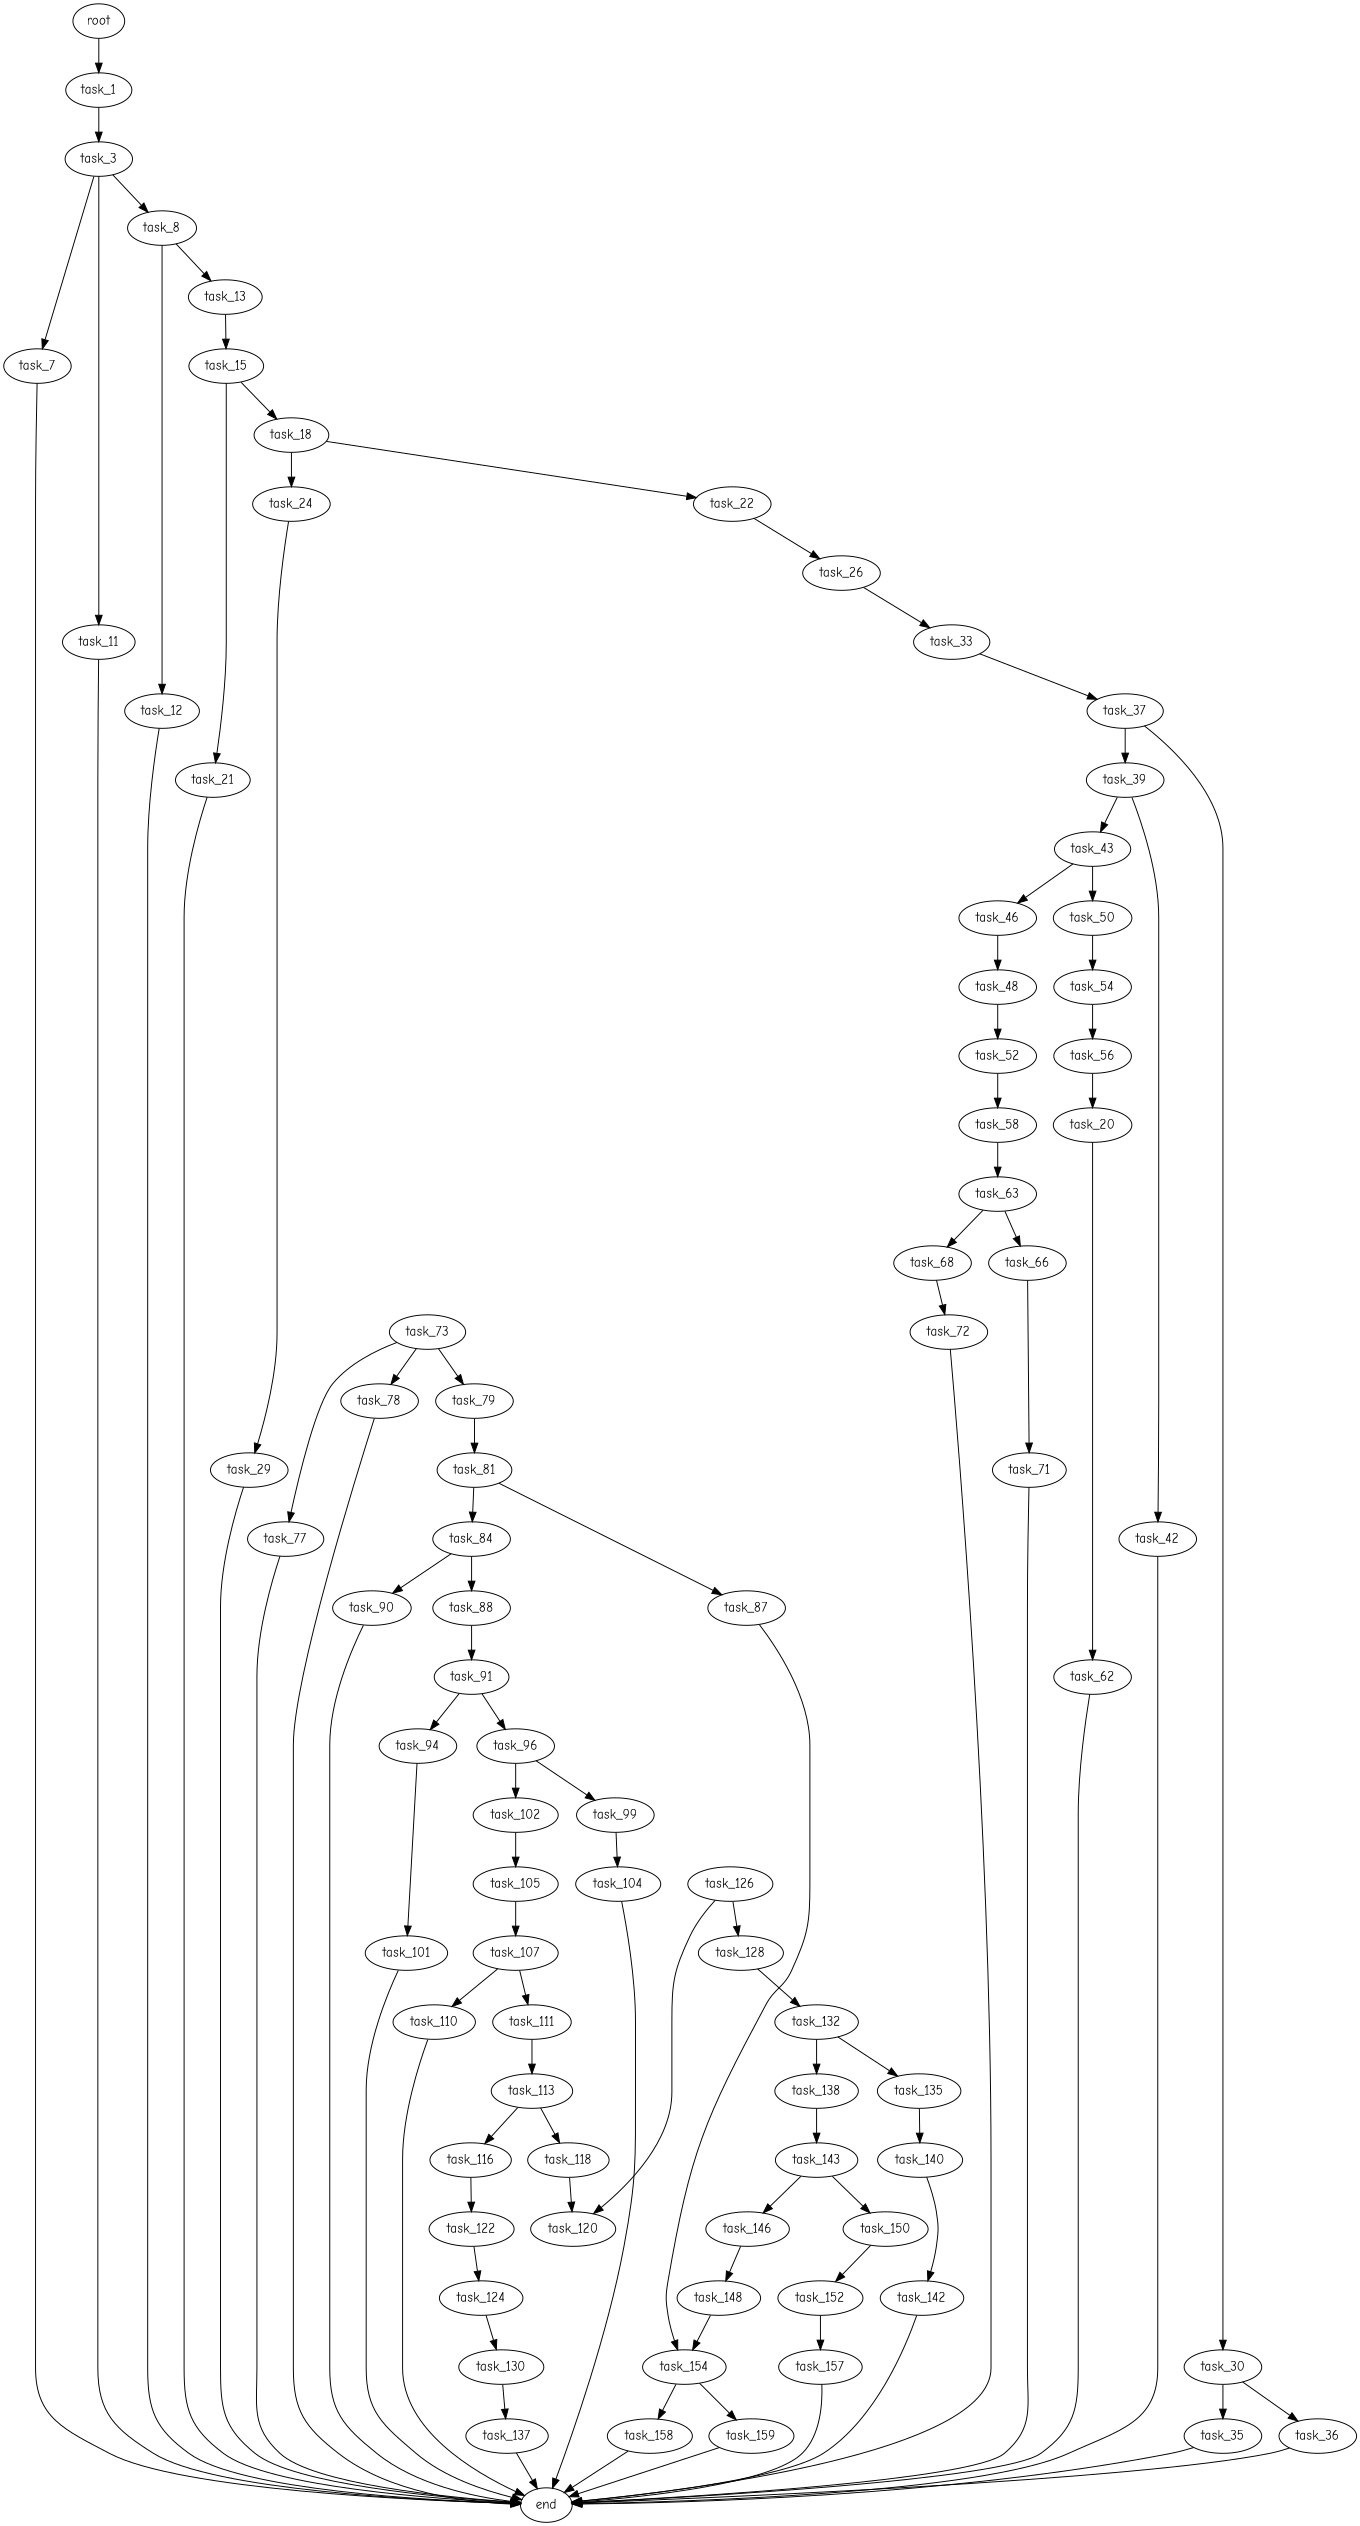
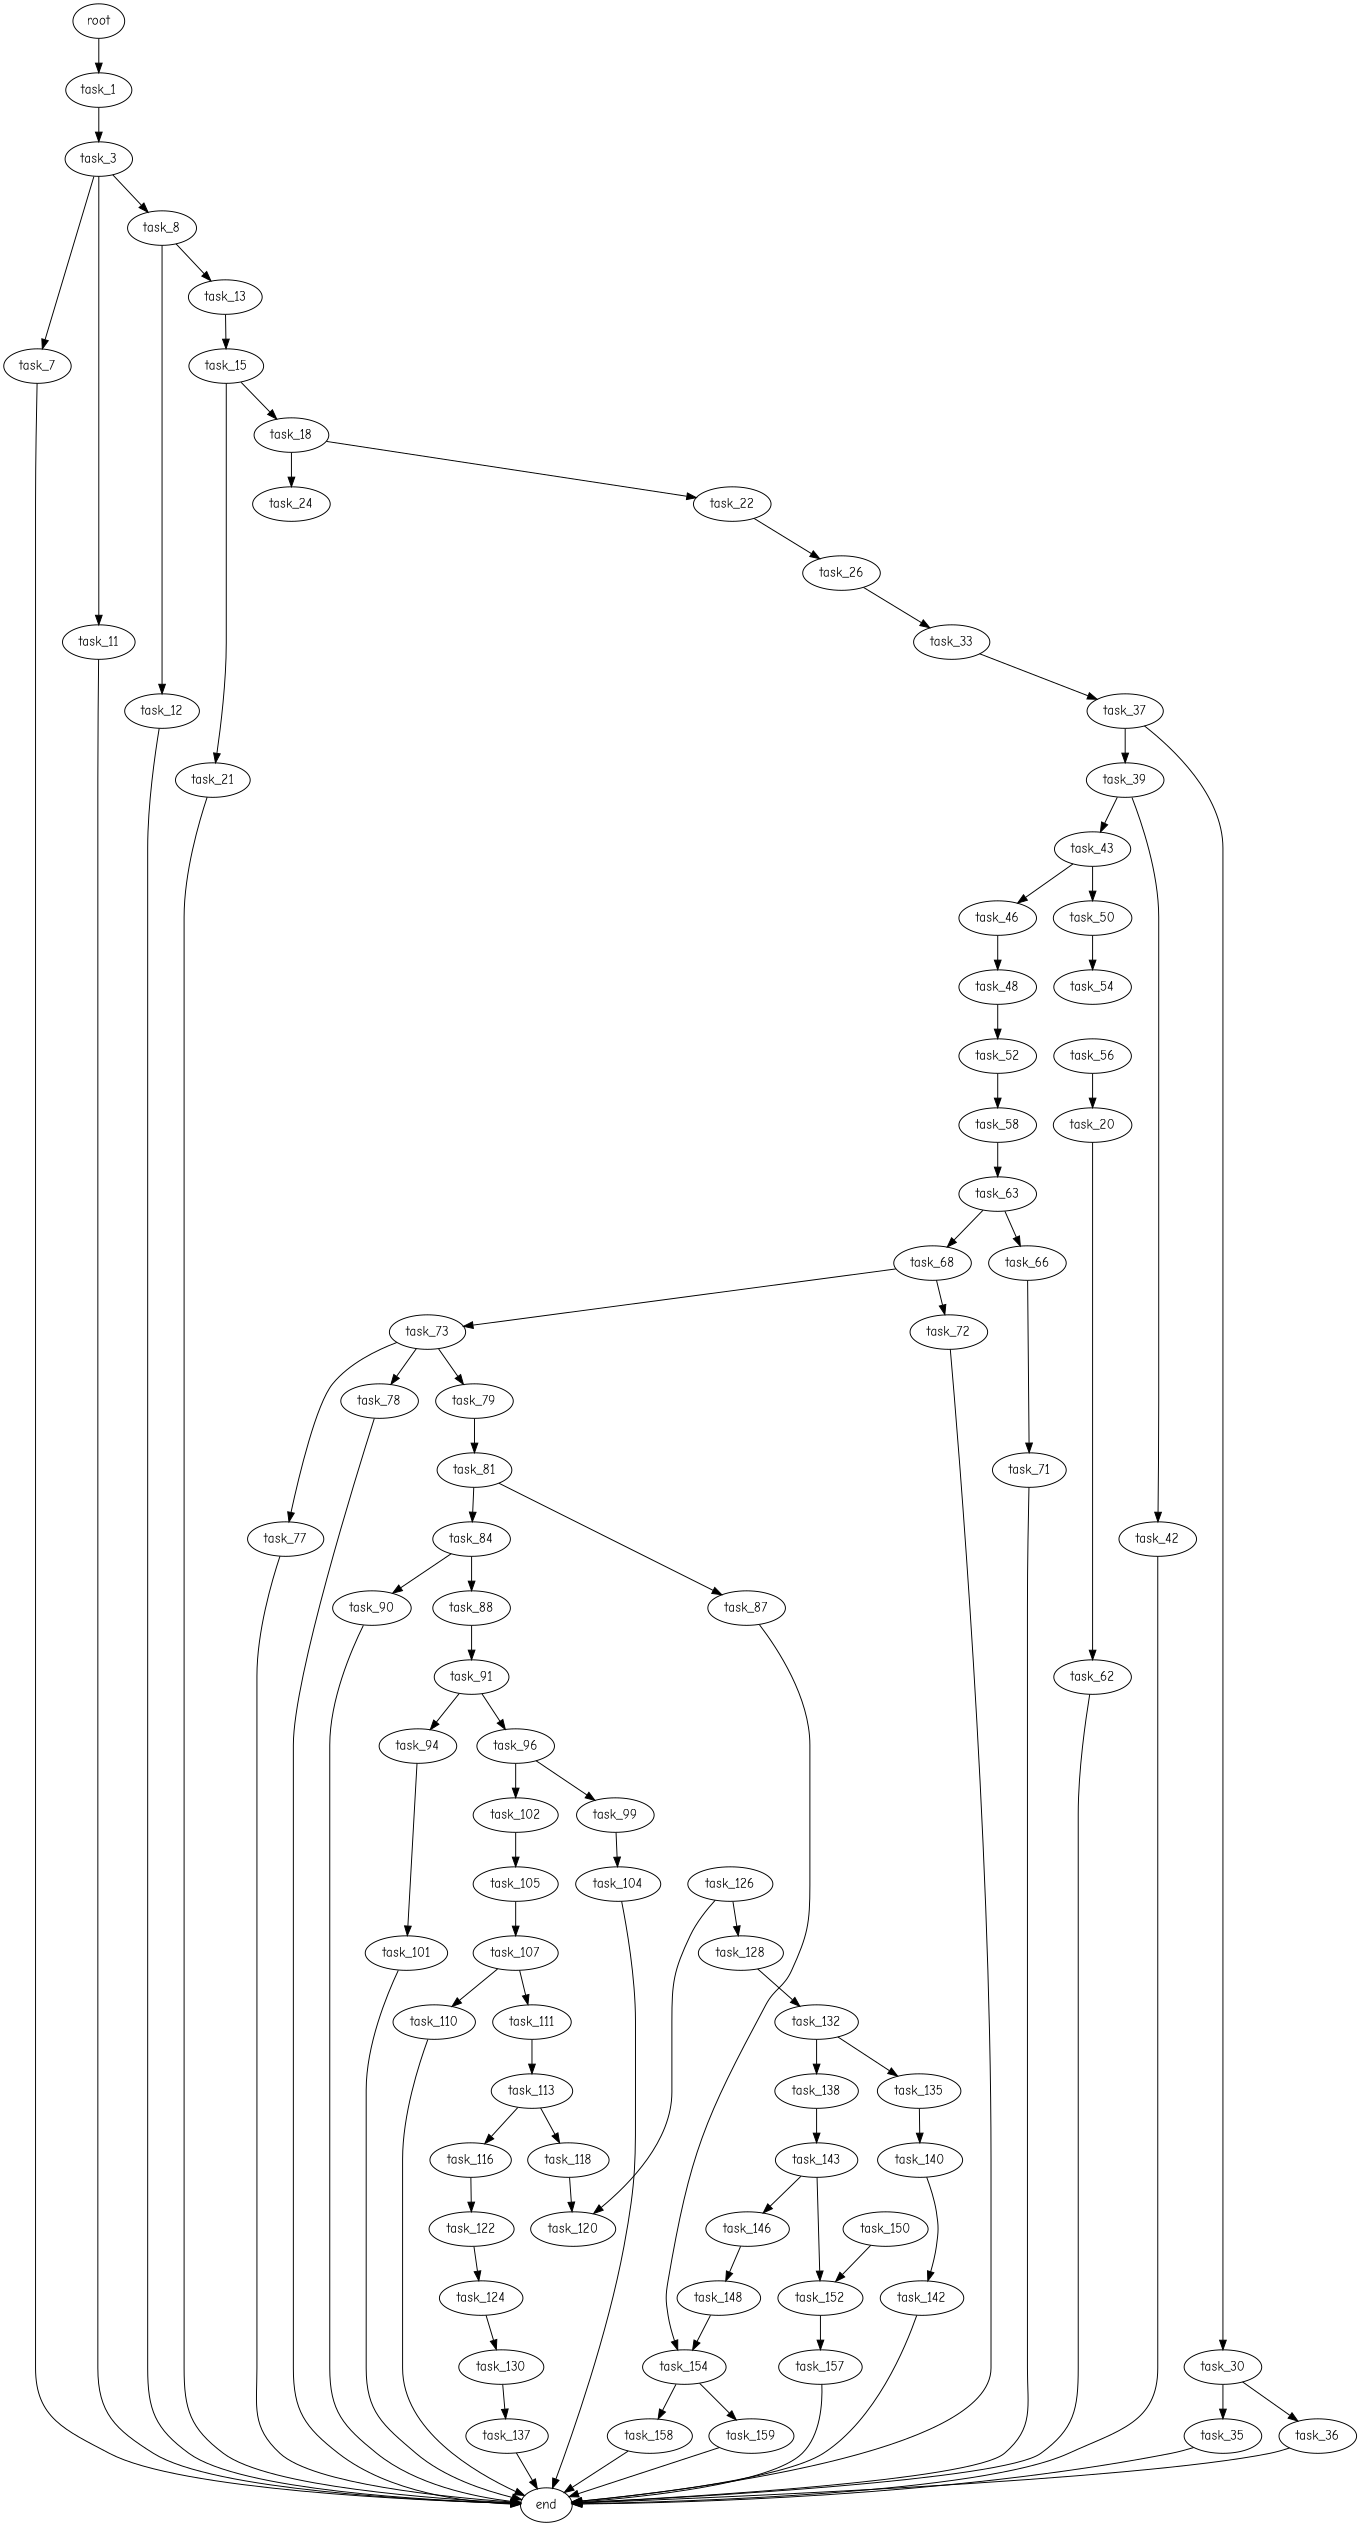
edge "task_54" -> "task_56": removed
edge "task_68" -> "task_73": added
node "task_29": removed
edge "task_143" -> "task_150": now "task_143" -> "task_152"
